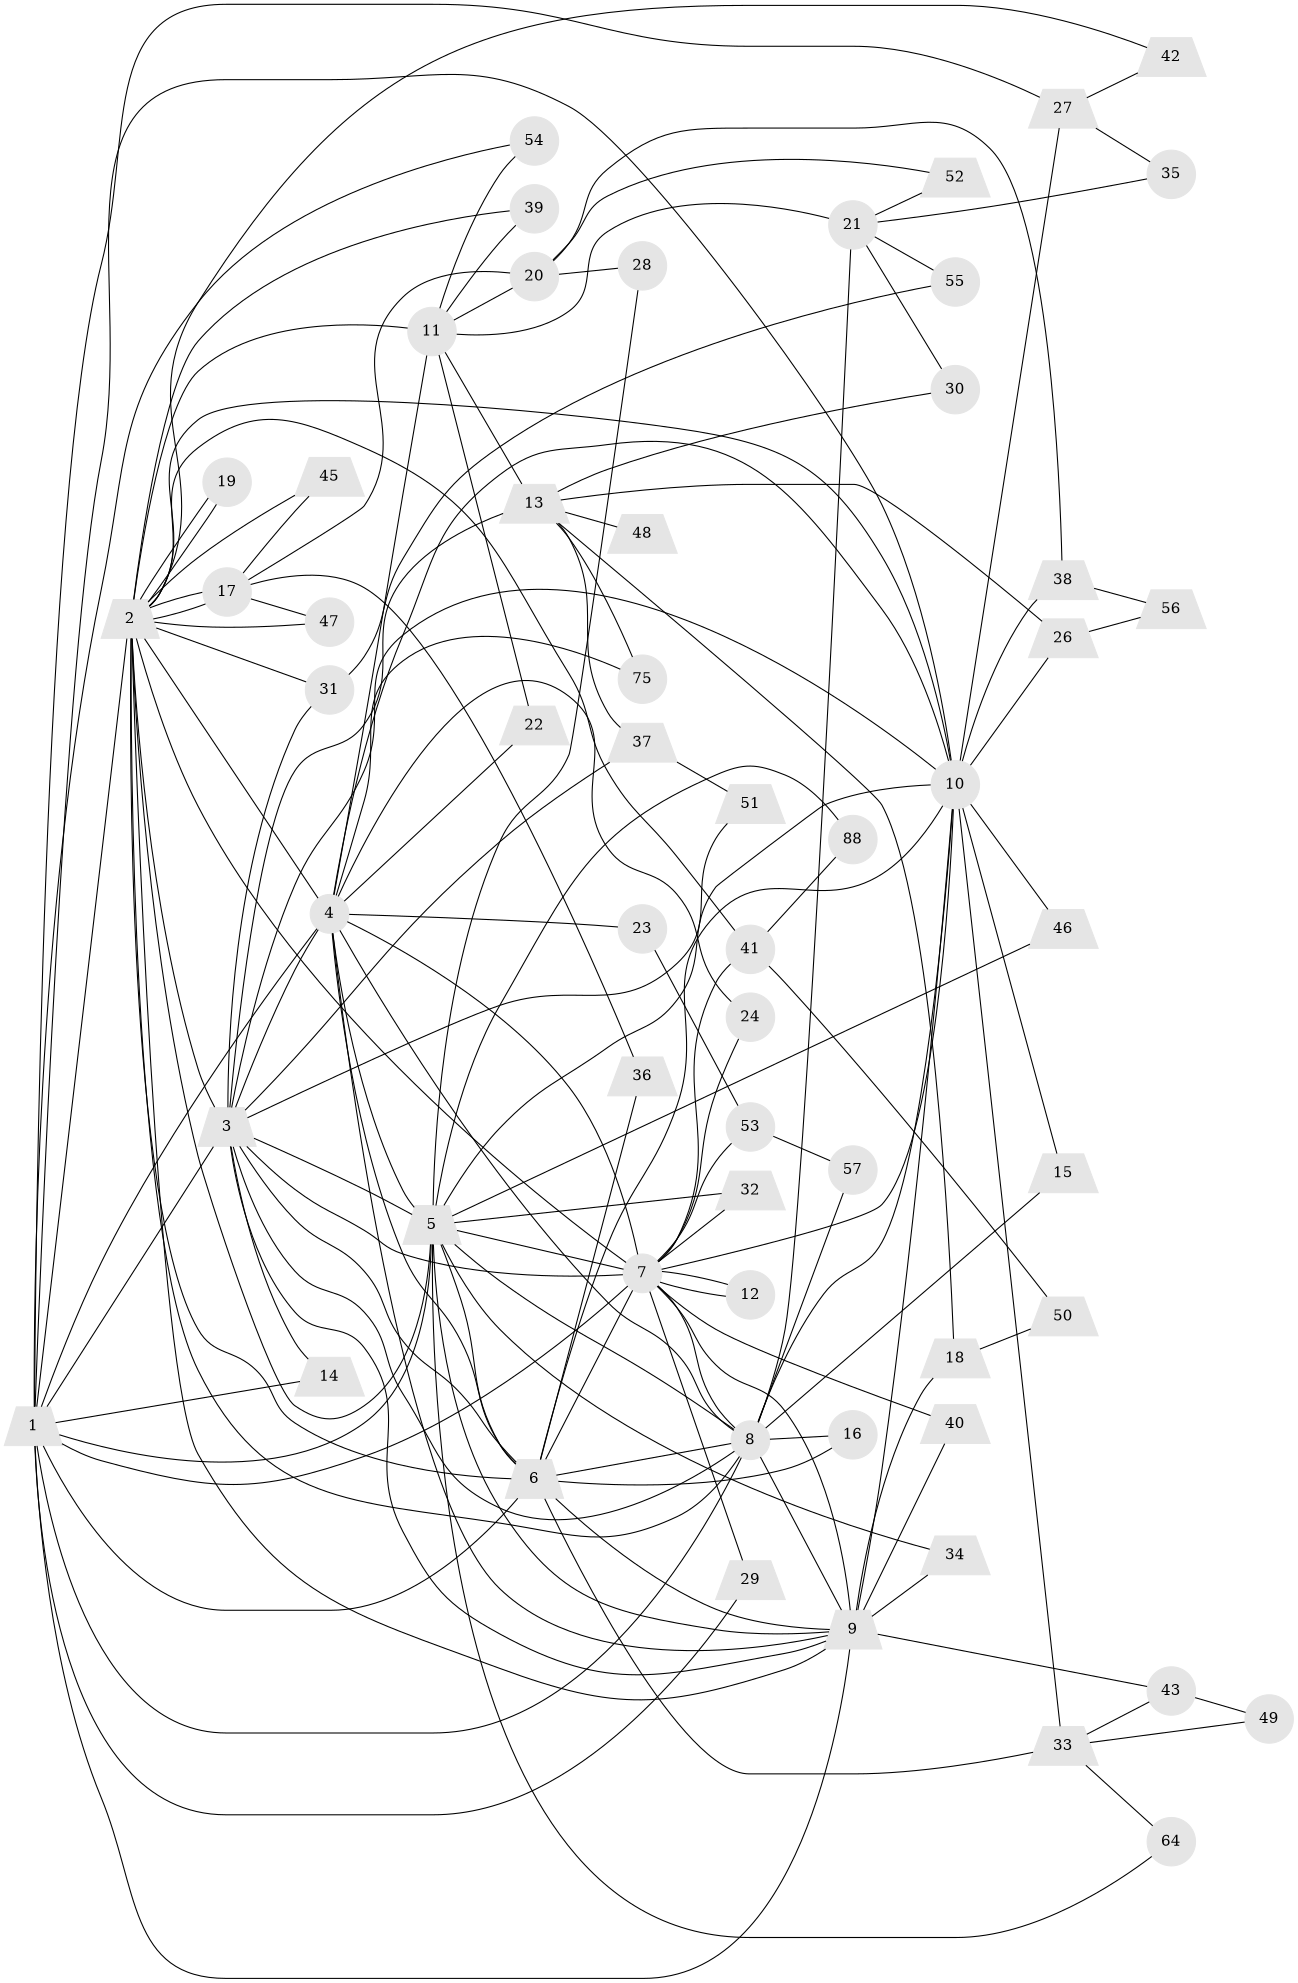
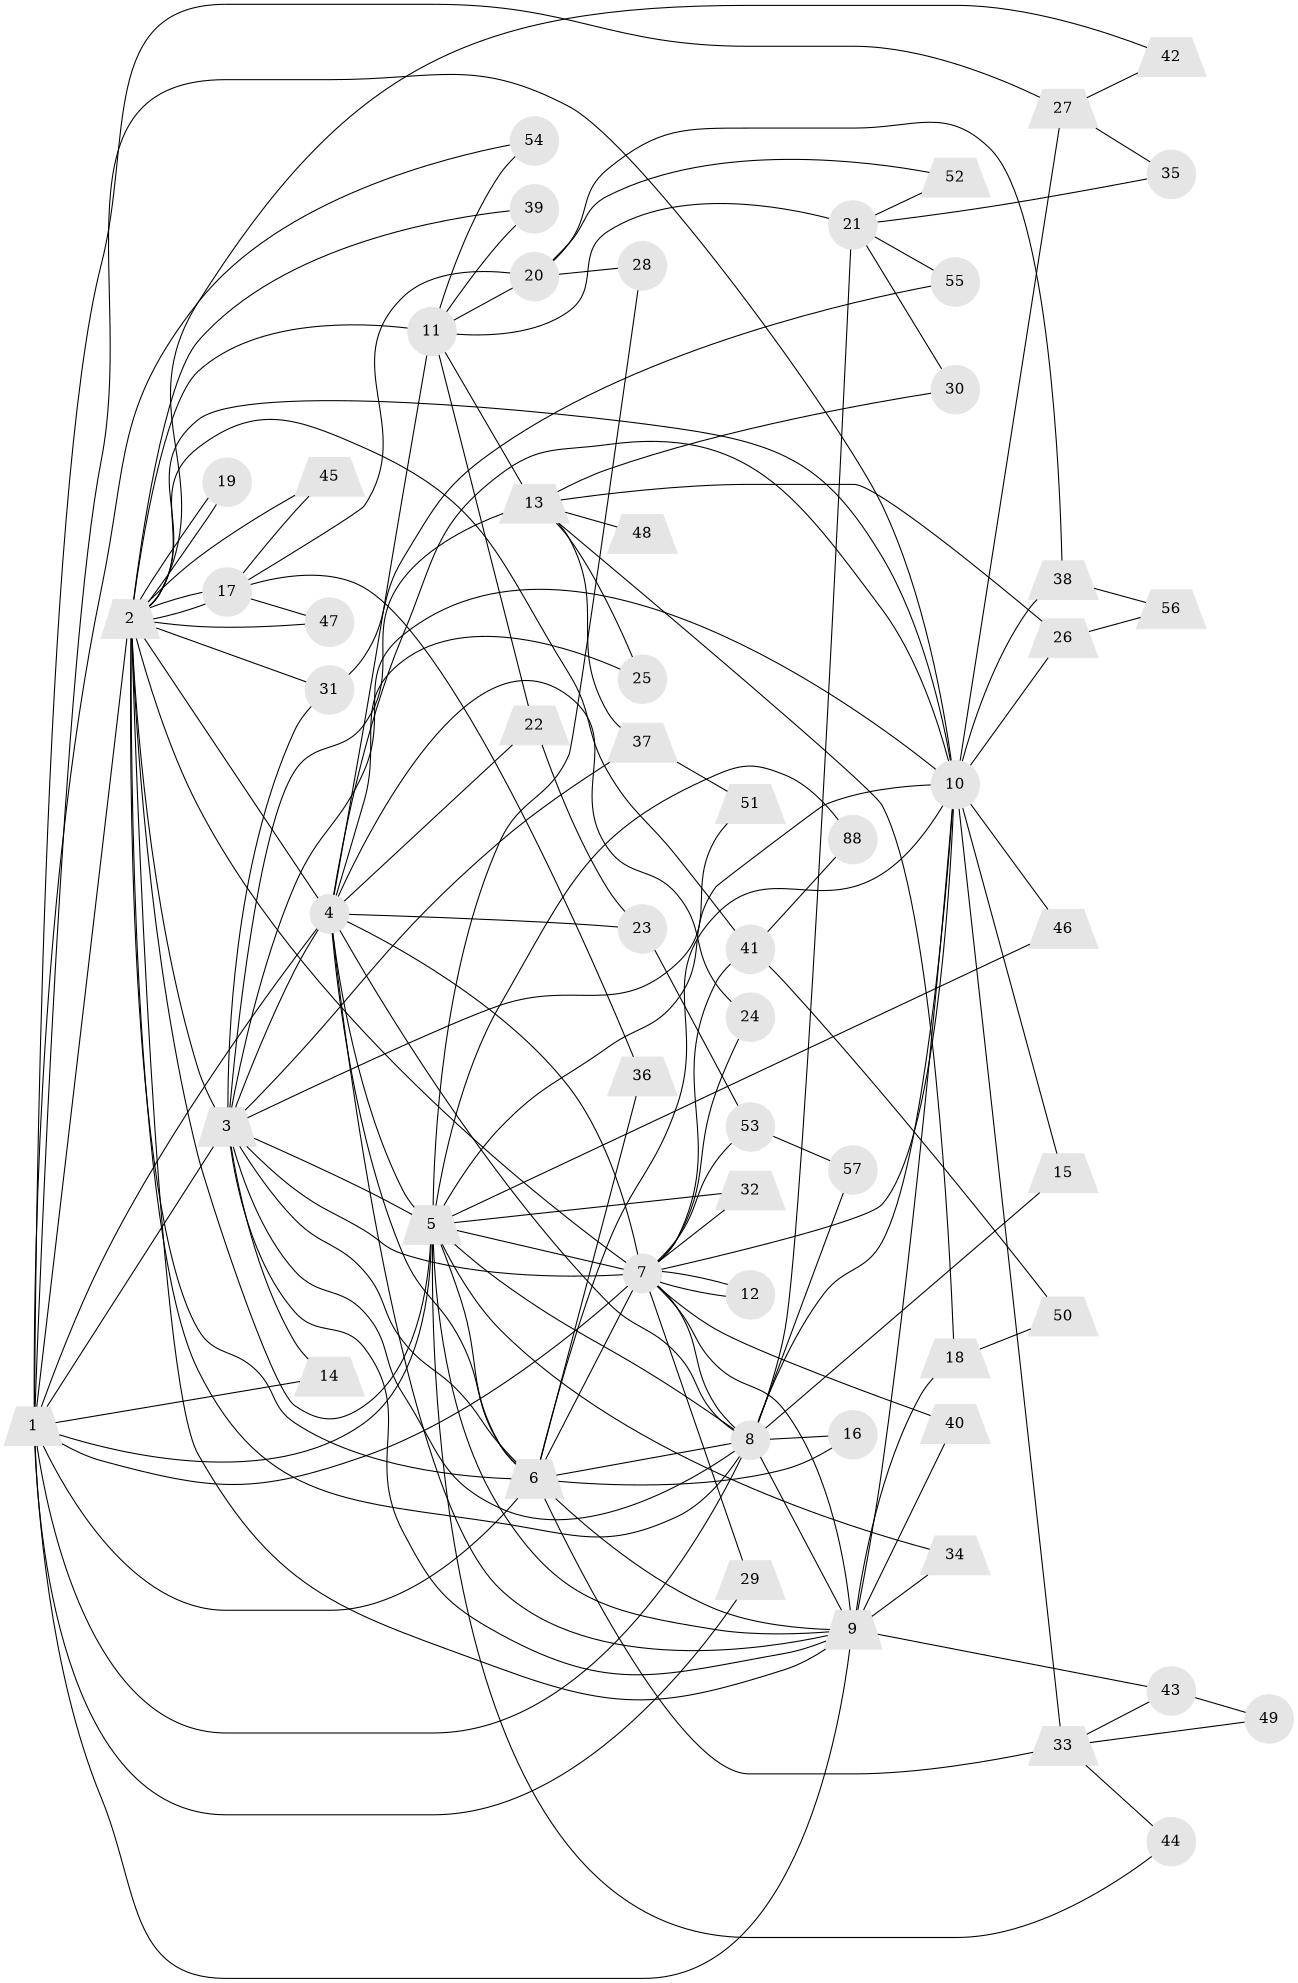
node "75": label "75" -> "25"
edge "22" -- "23": added
node "64": label "64" -> "44"
